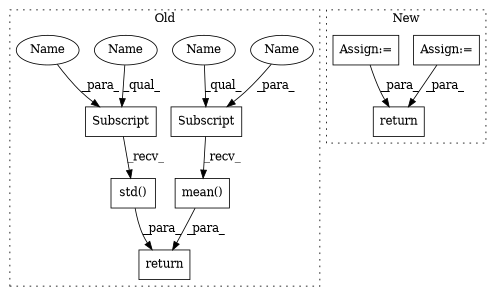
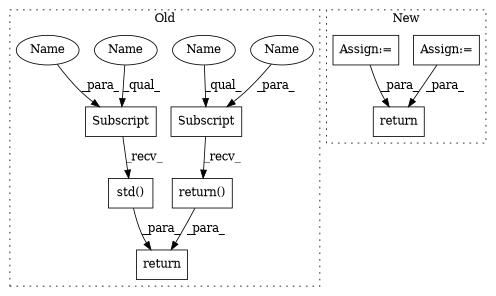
node "mean()": label "mean()" -> "return()"
